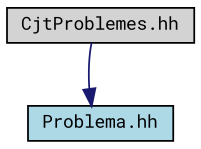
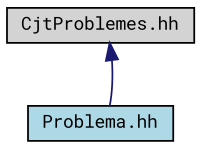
edge "CjtProblemes.hh" -> "Problema.hh": reversed
